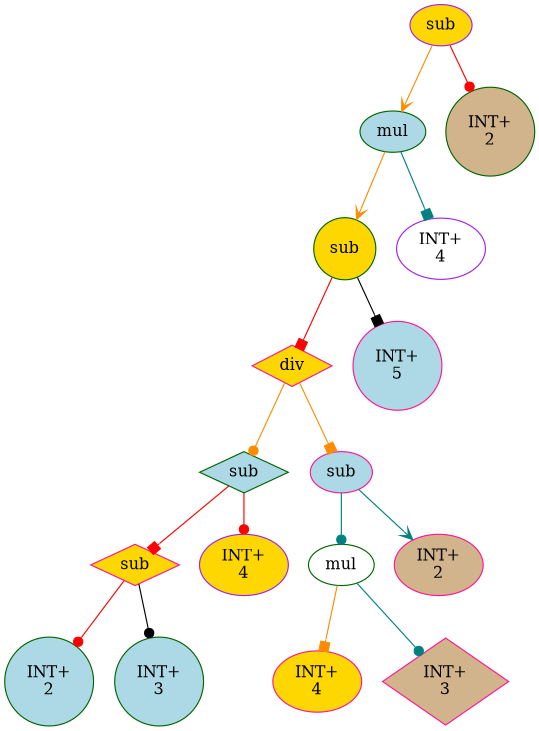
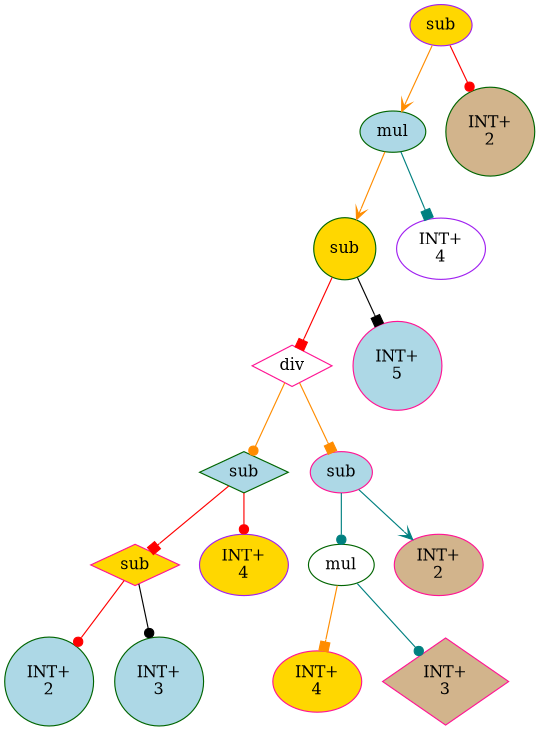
node "div": fillcolor gold -> white
